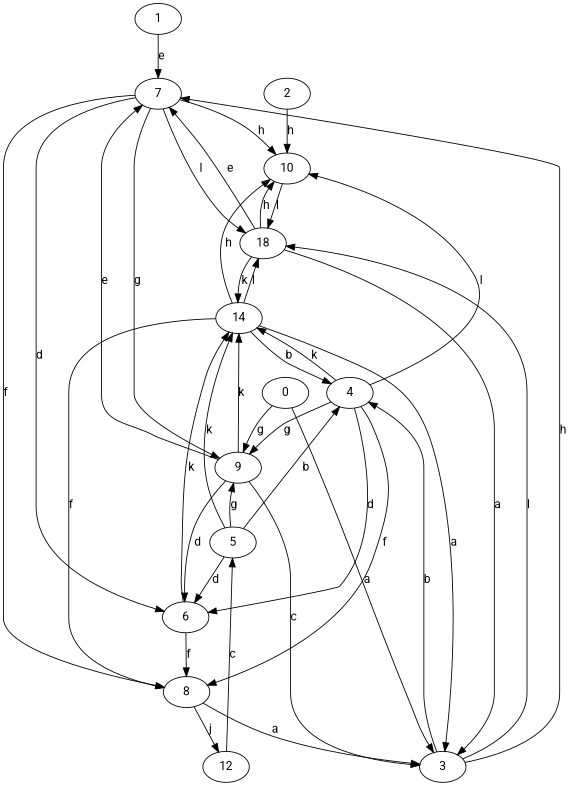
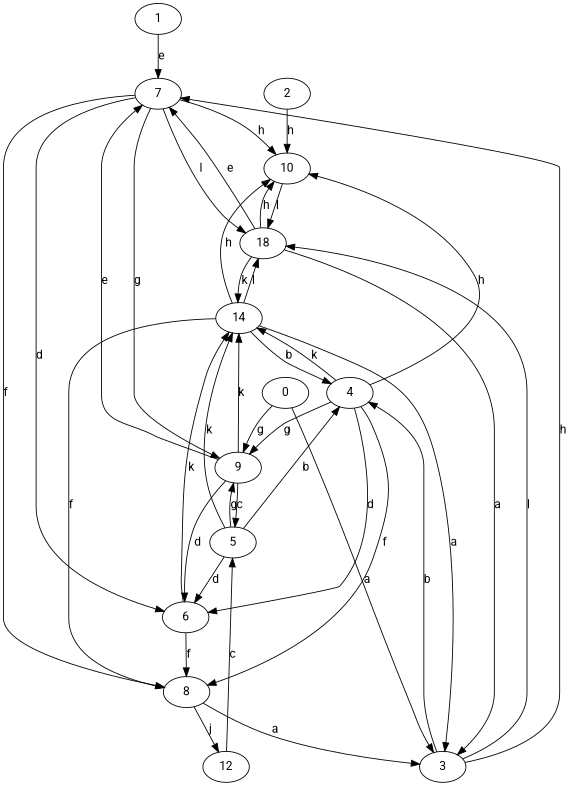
edge "4" -> "10": label "l" -> "h"
edge "9" -> "3": now "9" -> "5"
